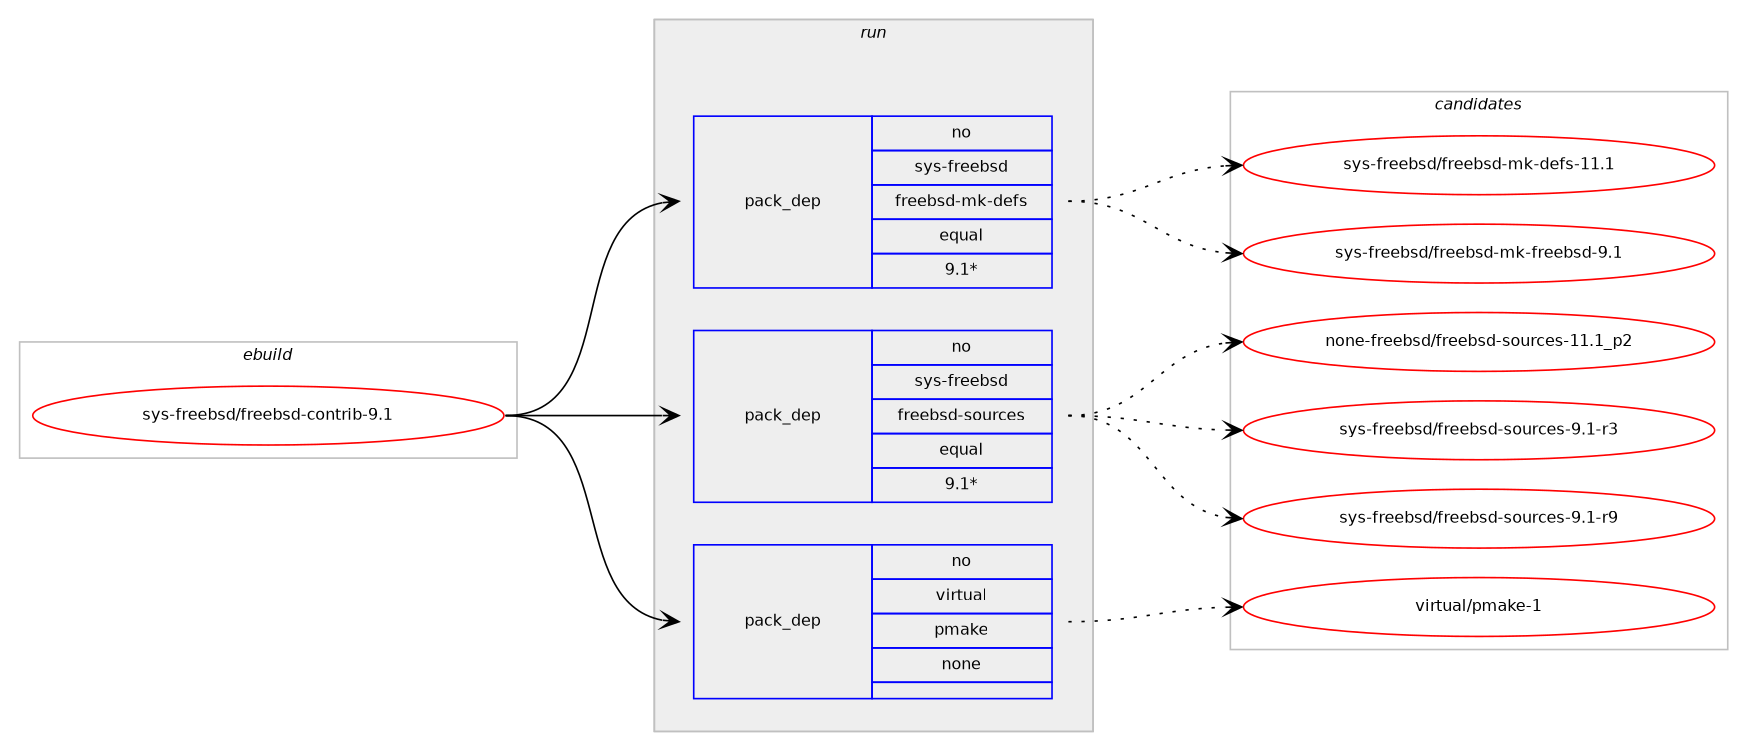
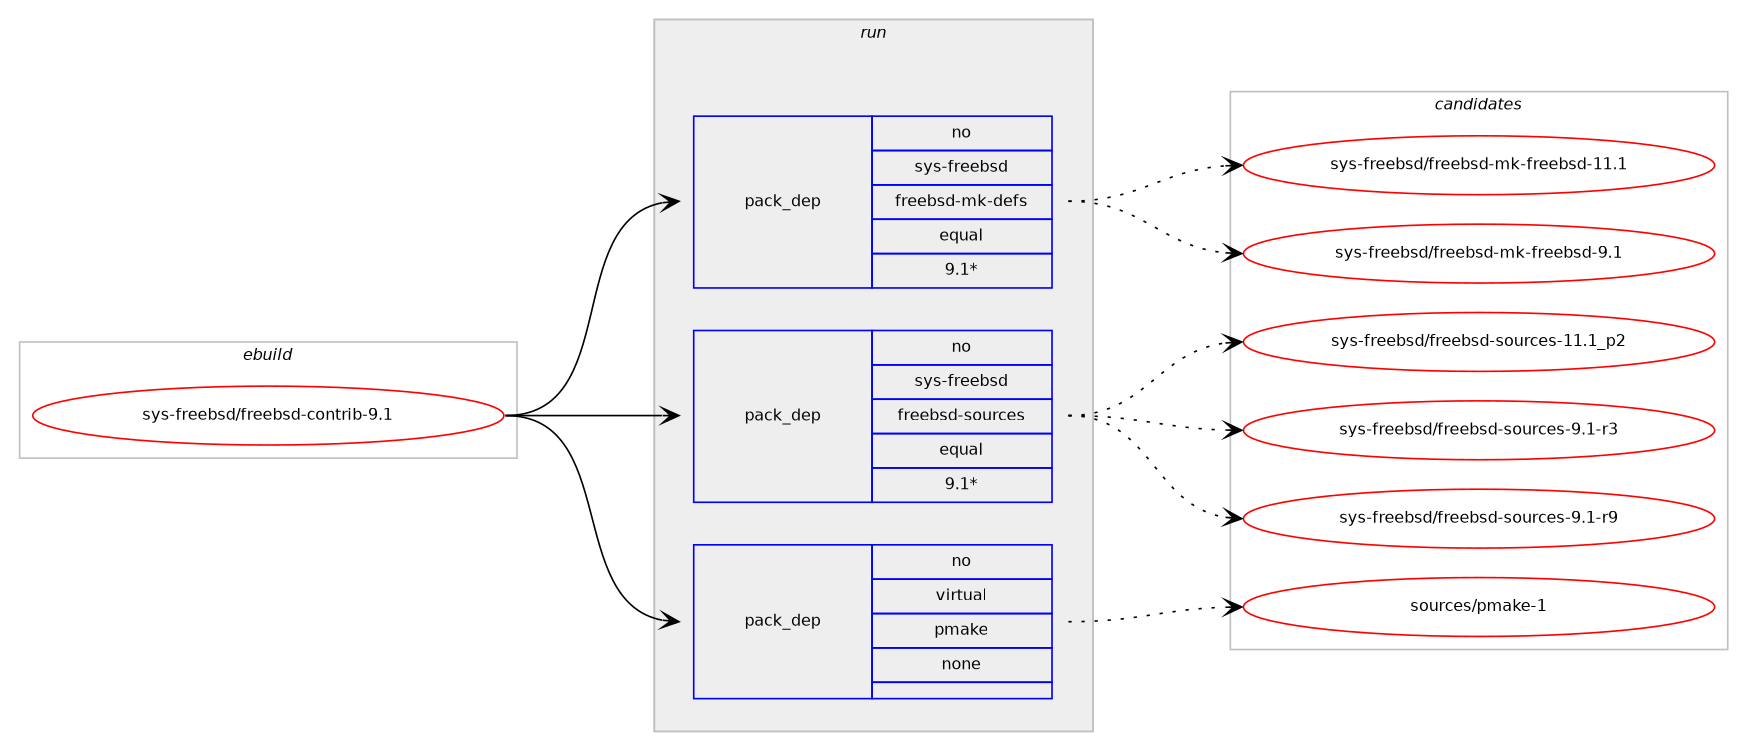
node "sys-freebsd/freebsd-mk-defs-11.1": label "sys-freebsd/freebsd-mk-defs-11.1" -> "sys-freebsd/freebsd-mk-freebsd-11.1"
node "none-freebsd/freebsd-sources-11.1_p2": label "none-freebsd/freebsd-sources-11.1_p2" -> "sys-freebsd/freebsd-sources-11.1_p2"
node "virtual/pmake-1": label "virtual/pmake-1" -> "sources/pmake-1"
